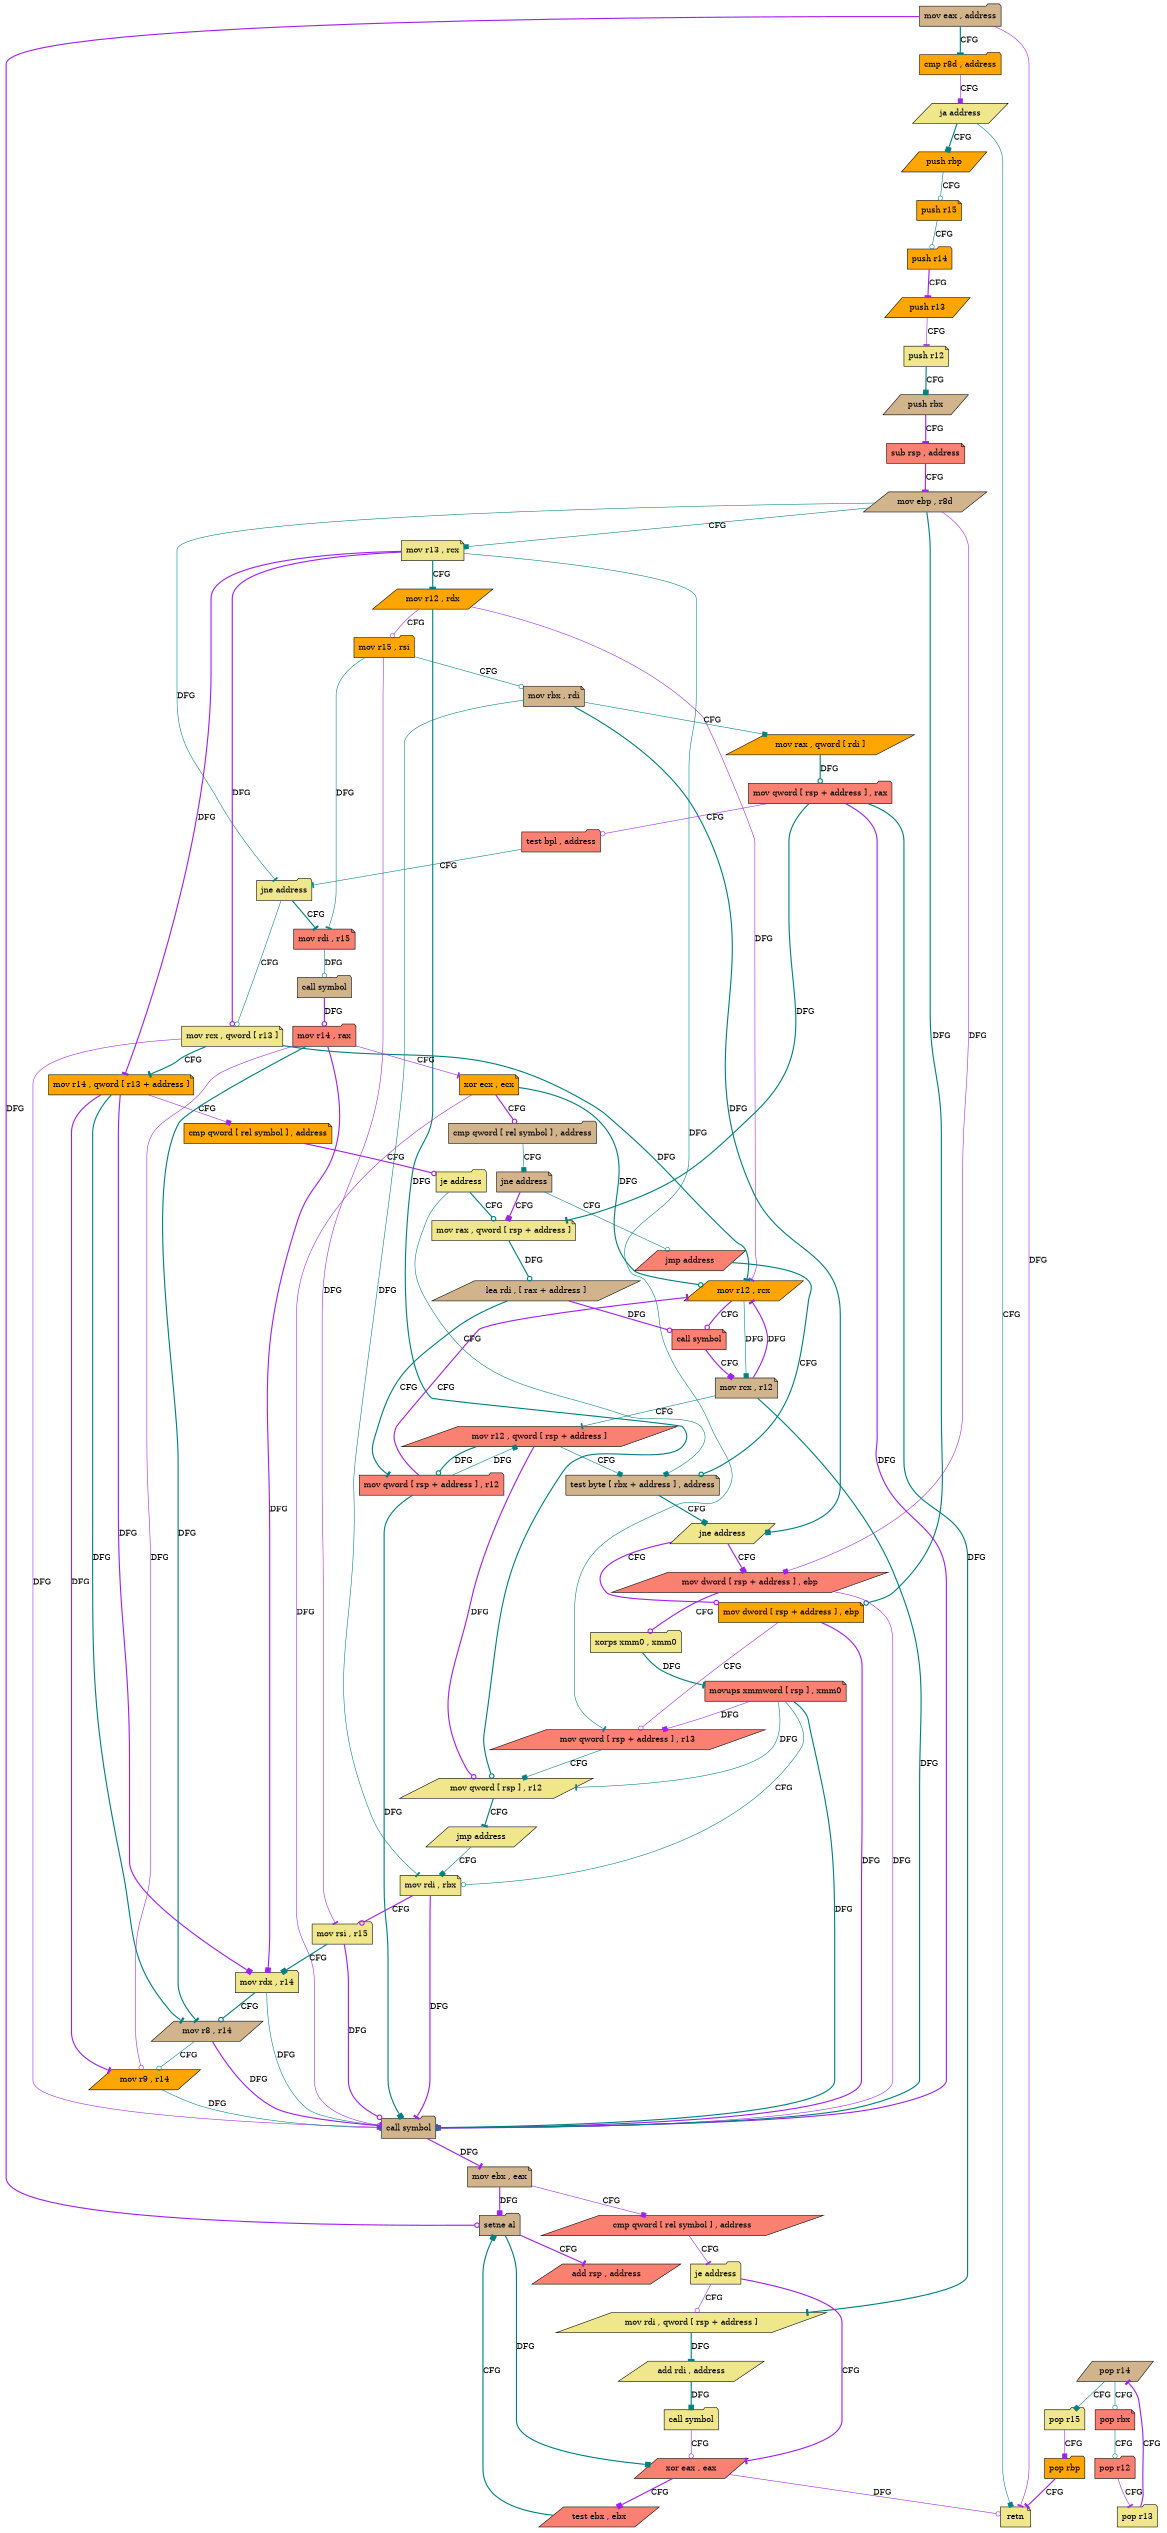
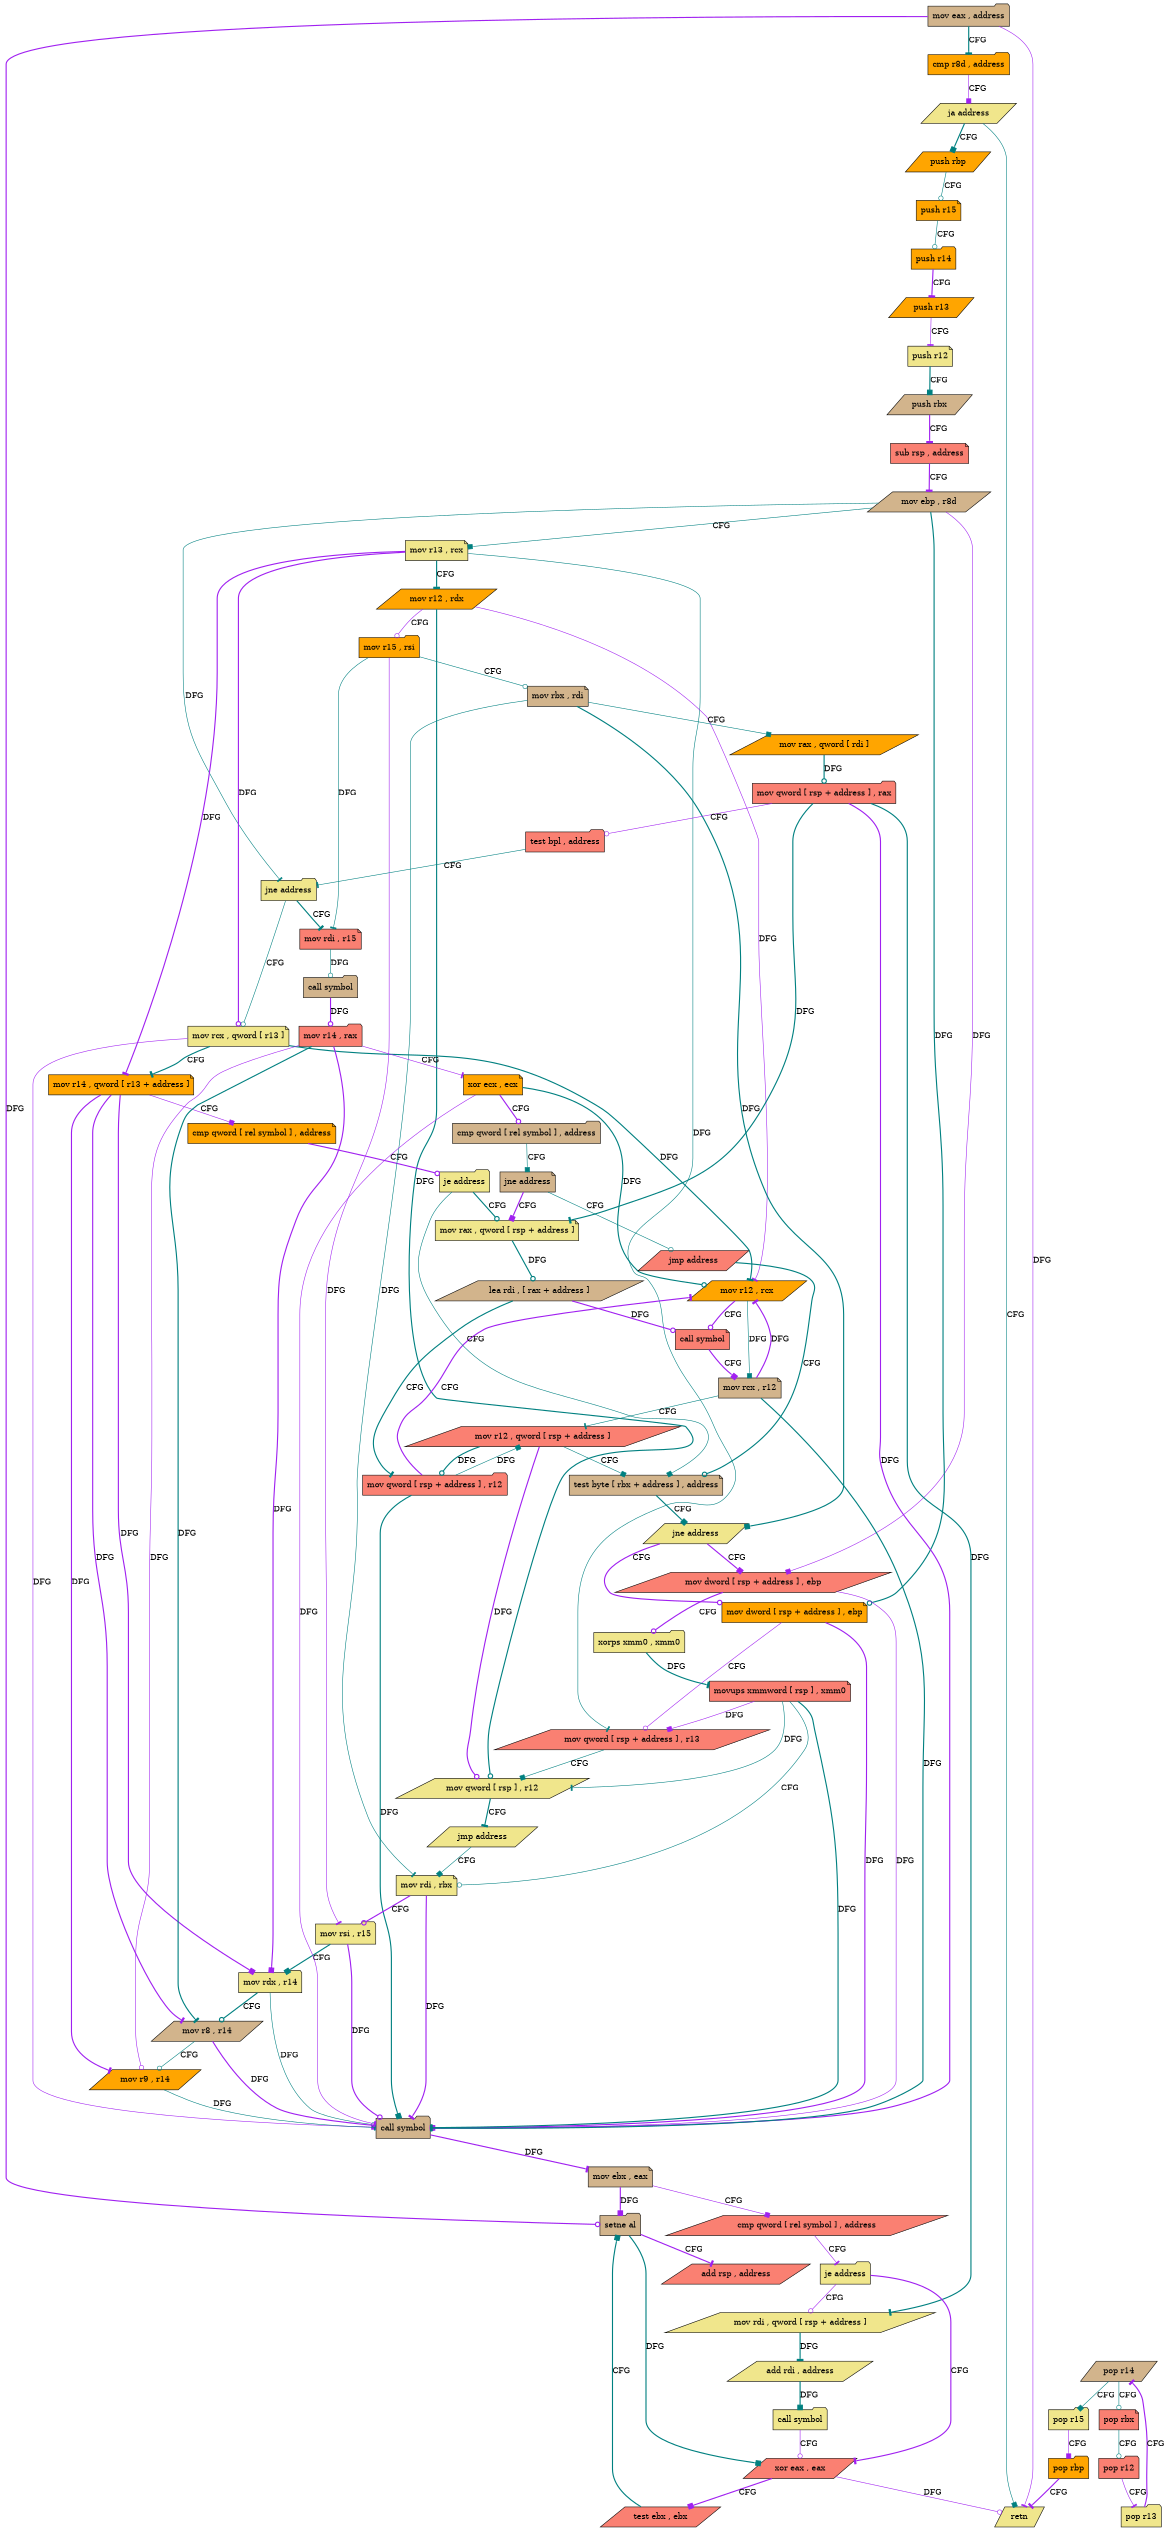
edge "mov r14 , qword [ r13 + address ]" -> "mov r8 , r14": color teal -> purple
node "retn": shape note -> parallelogram
